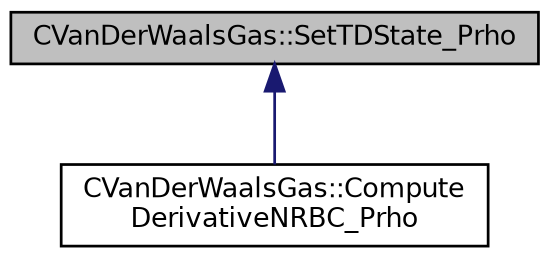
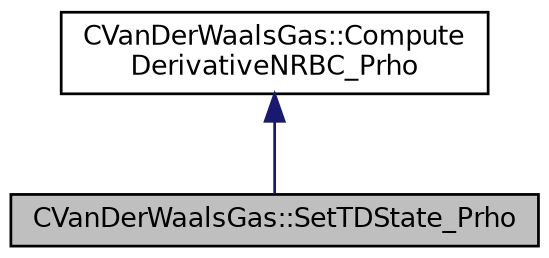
edge "CVanDerWaalsGas::Compute DerivativeNRBC_Prho" -> "CVanDerWaalsGas::SetTDState_Prho": reversed
